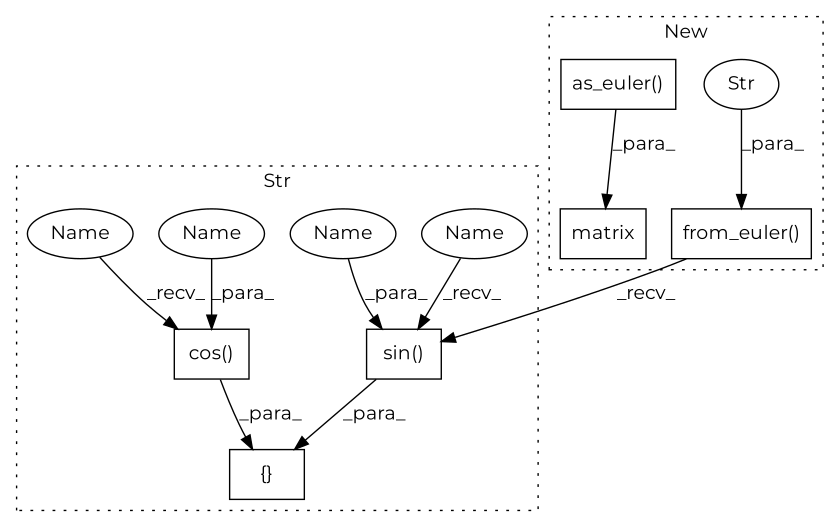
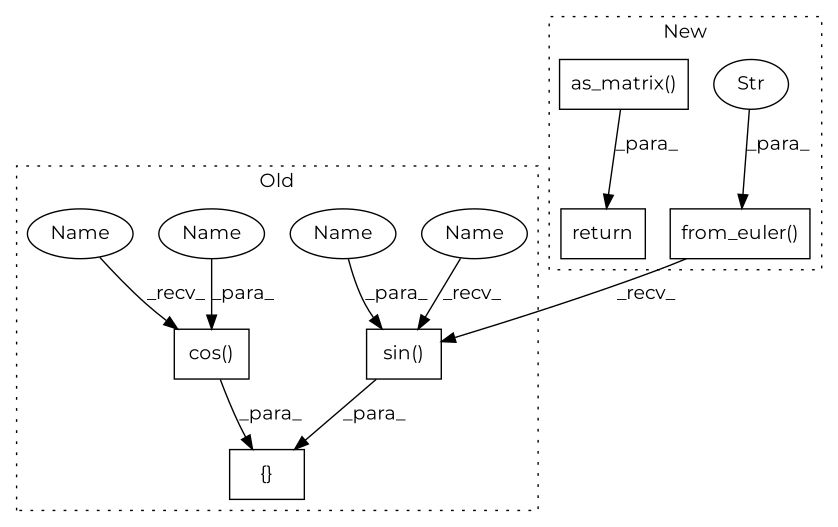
node "as_euler()": label "as_euler()" -> "as_matrix()"
cluster "Str": label "Str" -> "Old"
node "matrix": label "matrix" -> "return"
